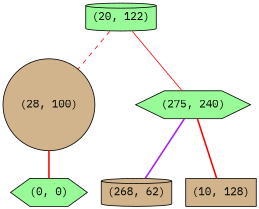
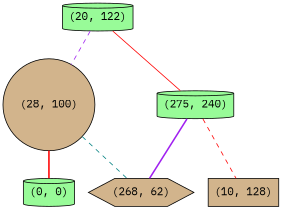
edge "(20, 122)" -- "(28, 100)": color red -> purple
node "(275, 240)": shape hexagon -> cylinder
edge "(275, 240)" -- "(10, 128)": style bold -> dashed
edge "(28, 100)" -- "(268, 62)": added
node "(0, 0)": shape hexagon -> cylinder
node "(268, 62)": shape cylinder -> hexagon
